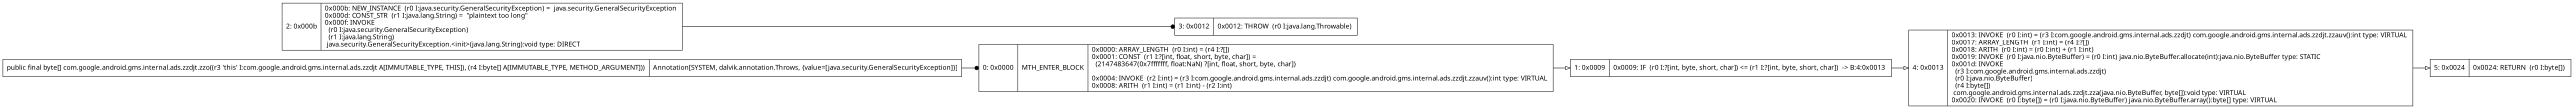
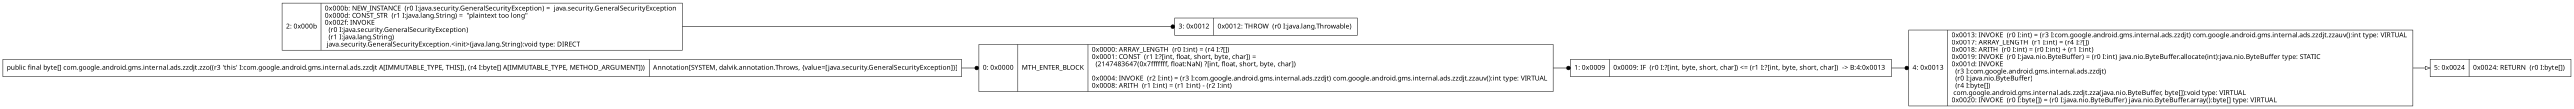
node "2: 0x000b": text "0x000f: INVOKE" -> "0x002f: INVOKE"
edge "0: 0x0000" -> "1: 0x0009": arrowhead onormal -> dot
edge "1: 0x0009" -> "4: 0x0013": arrowhead onormal -> dot
